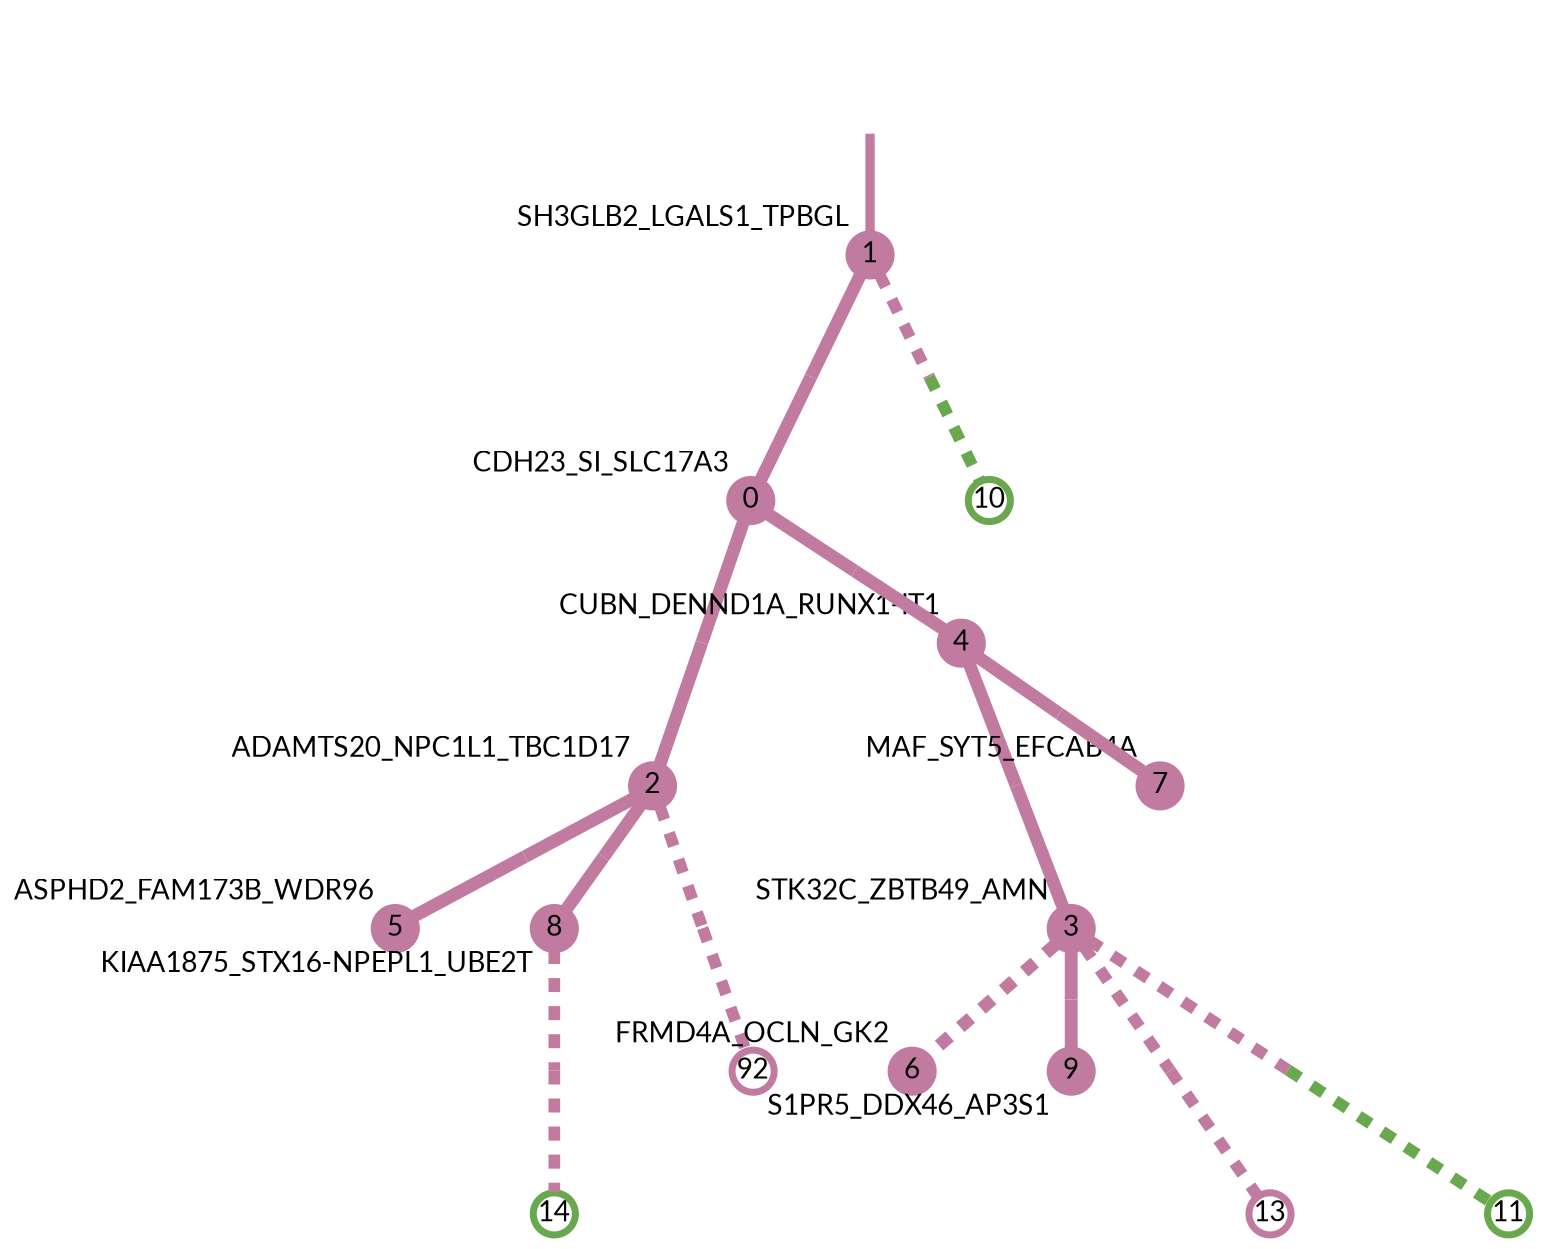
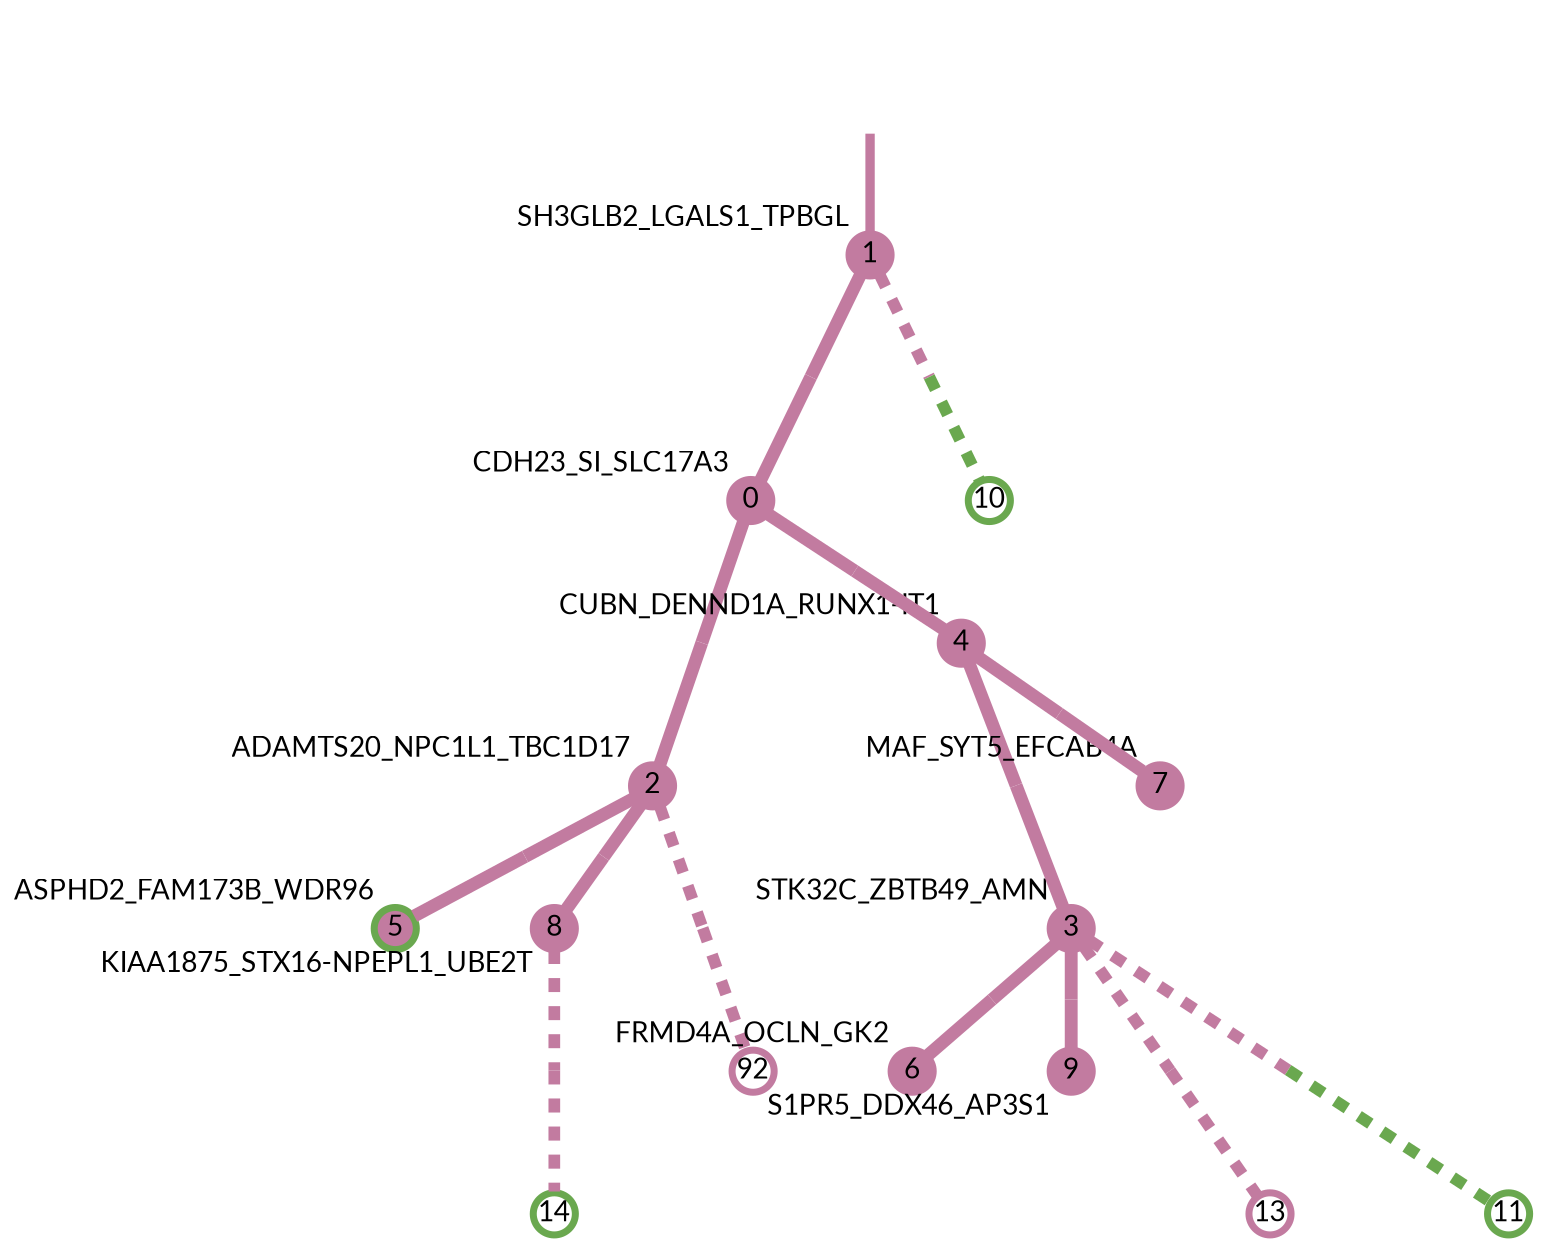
node "5 ASPHD2_FAM173B_WDR96": color #c27ba0ff -> #6aa84fff
edge "3 STK32C_ZBTB49_AMN" -> "6 FRMD4A_OCLN_GK2": style dashed -> solid
